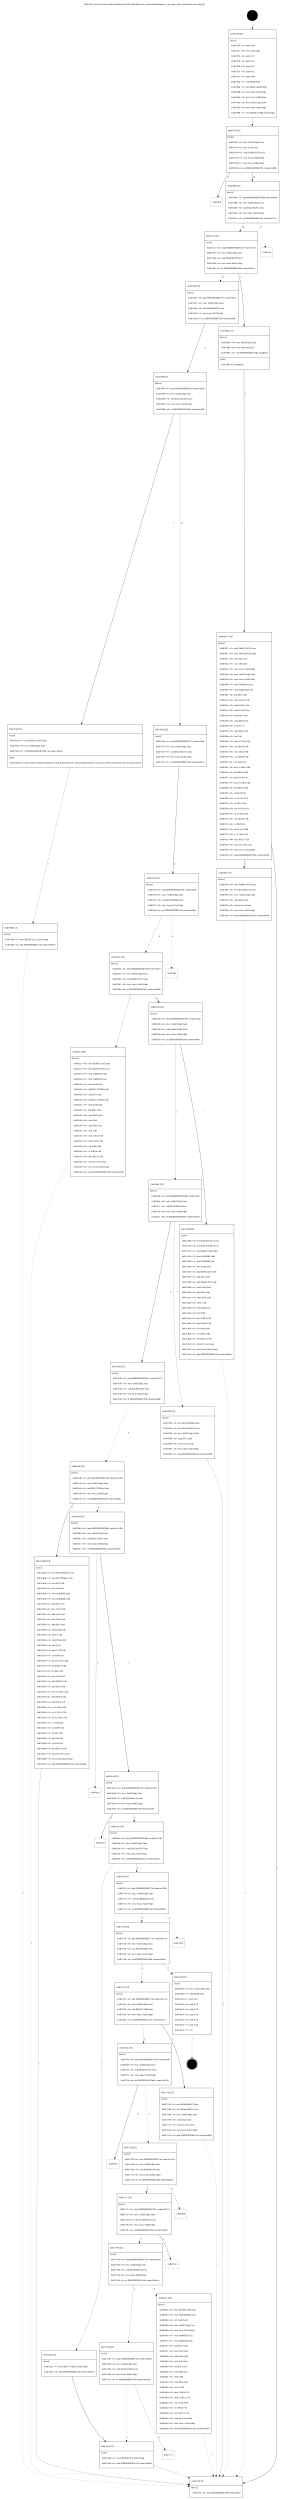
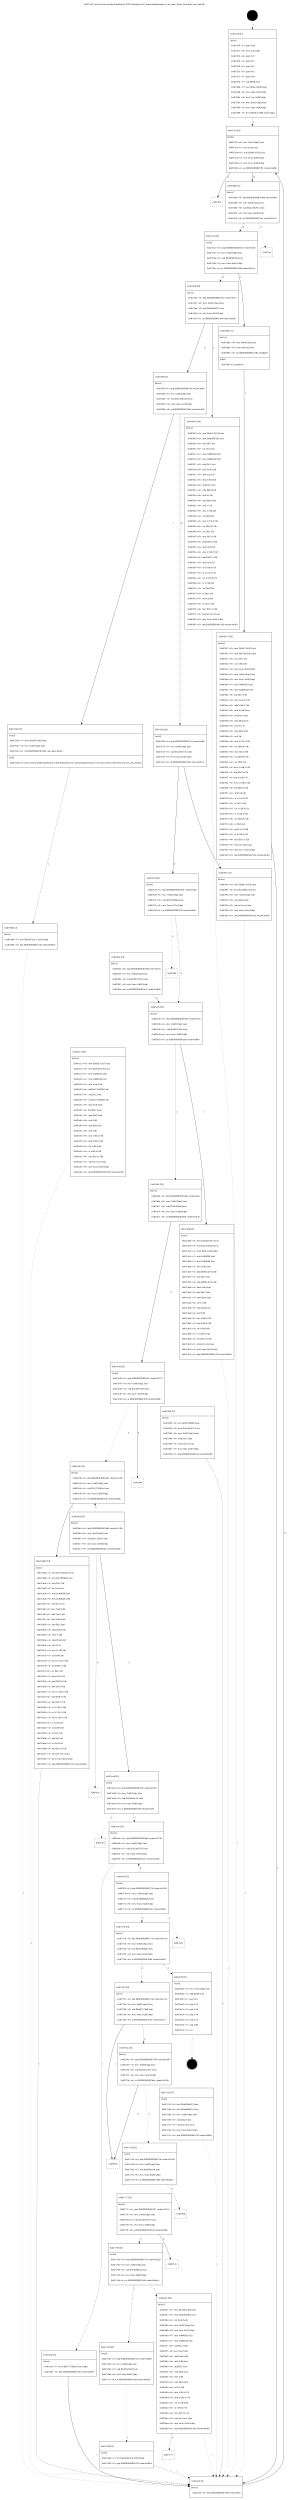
node "0x401804 [134]": added
edge "0x401897 [150]" -> "0x40198a [27]": now "0x40160e [22]" -> "0x40198a [27]"
edge "0x401624 [22]" -> "0x40163a [22]": now "0x401624 [22]" -> "0x401650 [25]"
edge "0x40163a [22]" -> "0x401a13 [88]": removed, label "1"
edge "0x401669 [25]" -> "0x401939 [27]": removed, label "1"
edge "0x401c00 [5]" -> "0x40159f [23]": added, label "12"
node "0x401bf9": added
edge "0x40169b [25]" -> "0x4016b4 [25]": reversed
edge "0x4016cd [25]" -> "0x40196f": style solid -> dotted
edge "0x4016e6 [25]" -> "0x4016ff [25]": reversed
edge "0x401731 [25]" -> "0x4017d1 [27]": now "0x401731 [25]" -> "0x401be6"
edge "0x401763 [25]" -> "0x40177c [25]": removed, label "2"
edge "0x401aca [12]" -> "0x40192d [12]": now "0x401aca [12]" -> "0x401c00 [5]"
edge "0x4017ae [25]" -> "0x4017c7": now "0x401b5c [89]" -> "0x4017c7"
